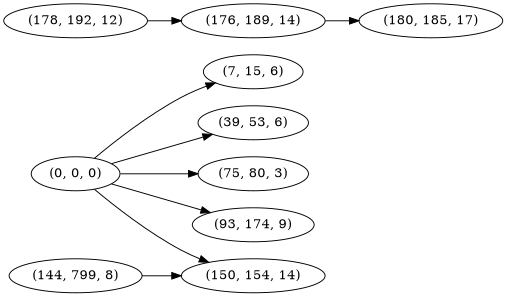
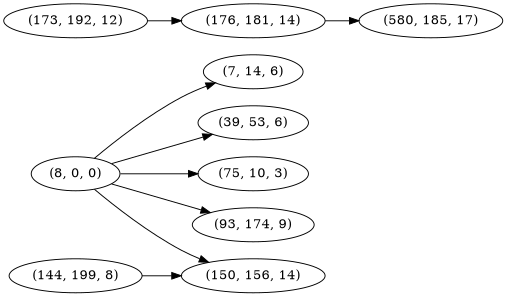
node "(178, 192, 12)": label "(178, 192, 12)" -> "(173, 192, 12)"
node "(176, 189, 14)": label "(176, 189, 14)" -> "(176, 181, 14)"
node "(180, 185, 17)": label "(180, 185, 17)" -> "(580, 185, 17)"
node "(7, 15, 6)": label "(7, 15, 6)" -> "(7, 14, 6)"
node "(0, 0, 0)": label "(0, 0, 0)" -> "(8, 0, 0)"
node "(75, 80, 3)": label "(75, 80, 3)" -> "(75, 10, 3)"
node "(144, 799, 8)": label "(144, 799, 8)" -> "(144, 199, 8)"
node "(150, 154, 14)": label "(150, 154, 14)" -> "(150, 156, 14)"
